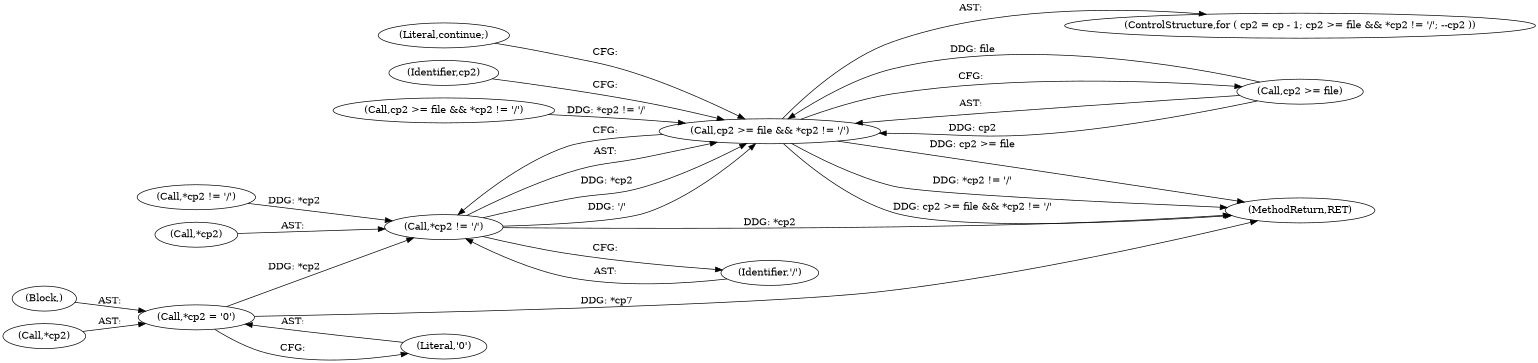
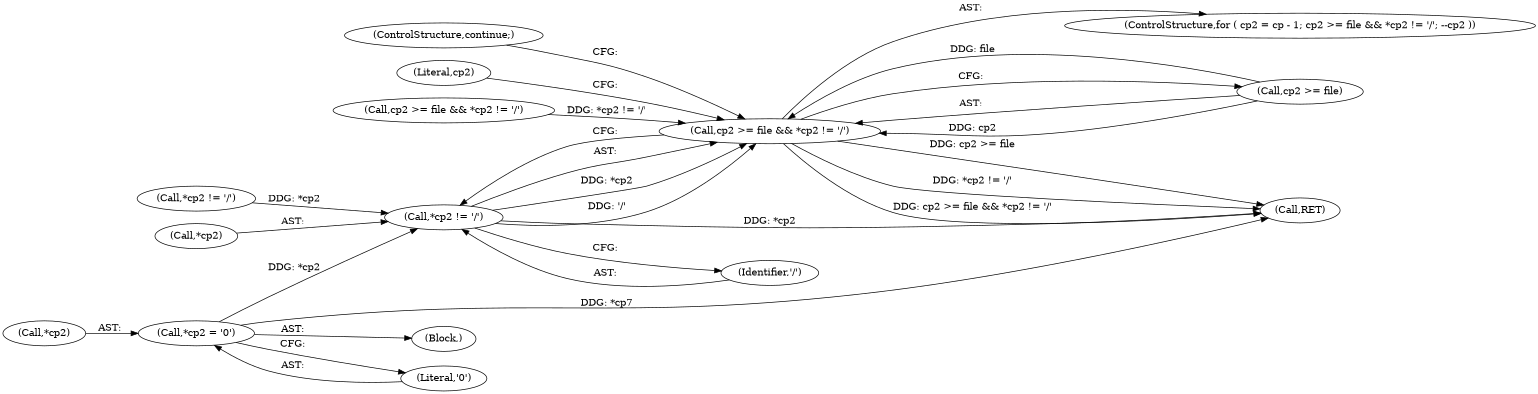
node "(Literal,continue;)": label "(Literal,continue;)" -> "(ControlStructure,continue;)"
node "(Identifier,cp2)": label "(Identifier,cp2)" -> "(Literal,cp2)"
node "(MethodReturn,RET)": label "(MethodReturn,RET)" -> "(Call,RET)"
edge "(Block,)" -> "(Call,*cp2 = '0')": reversed
